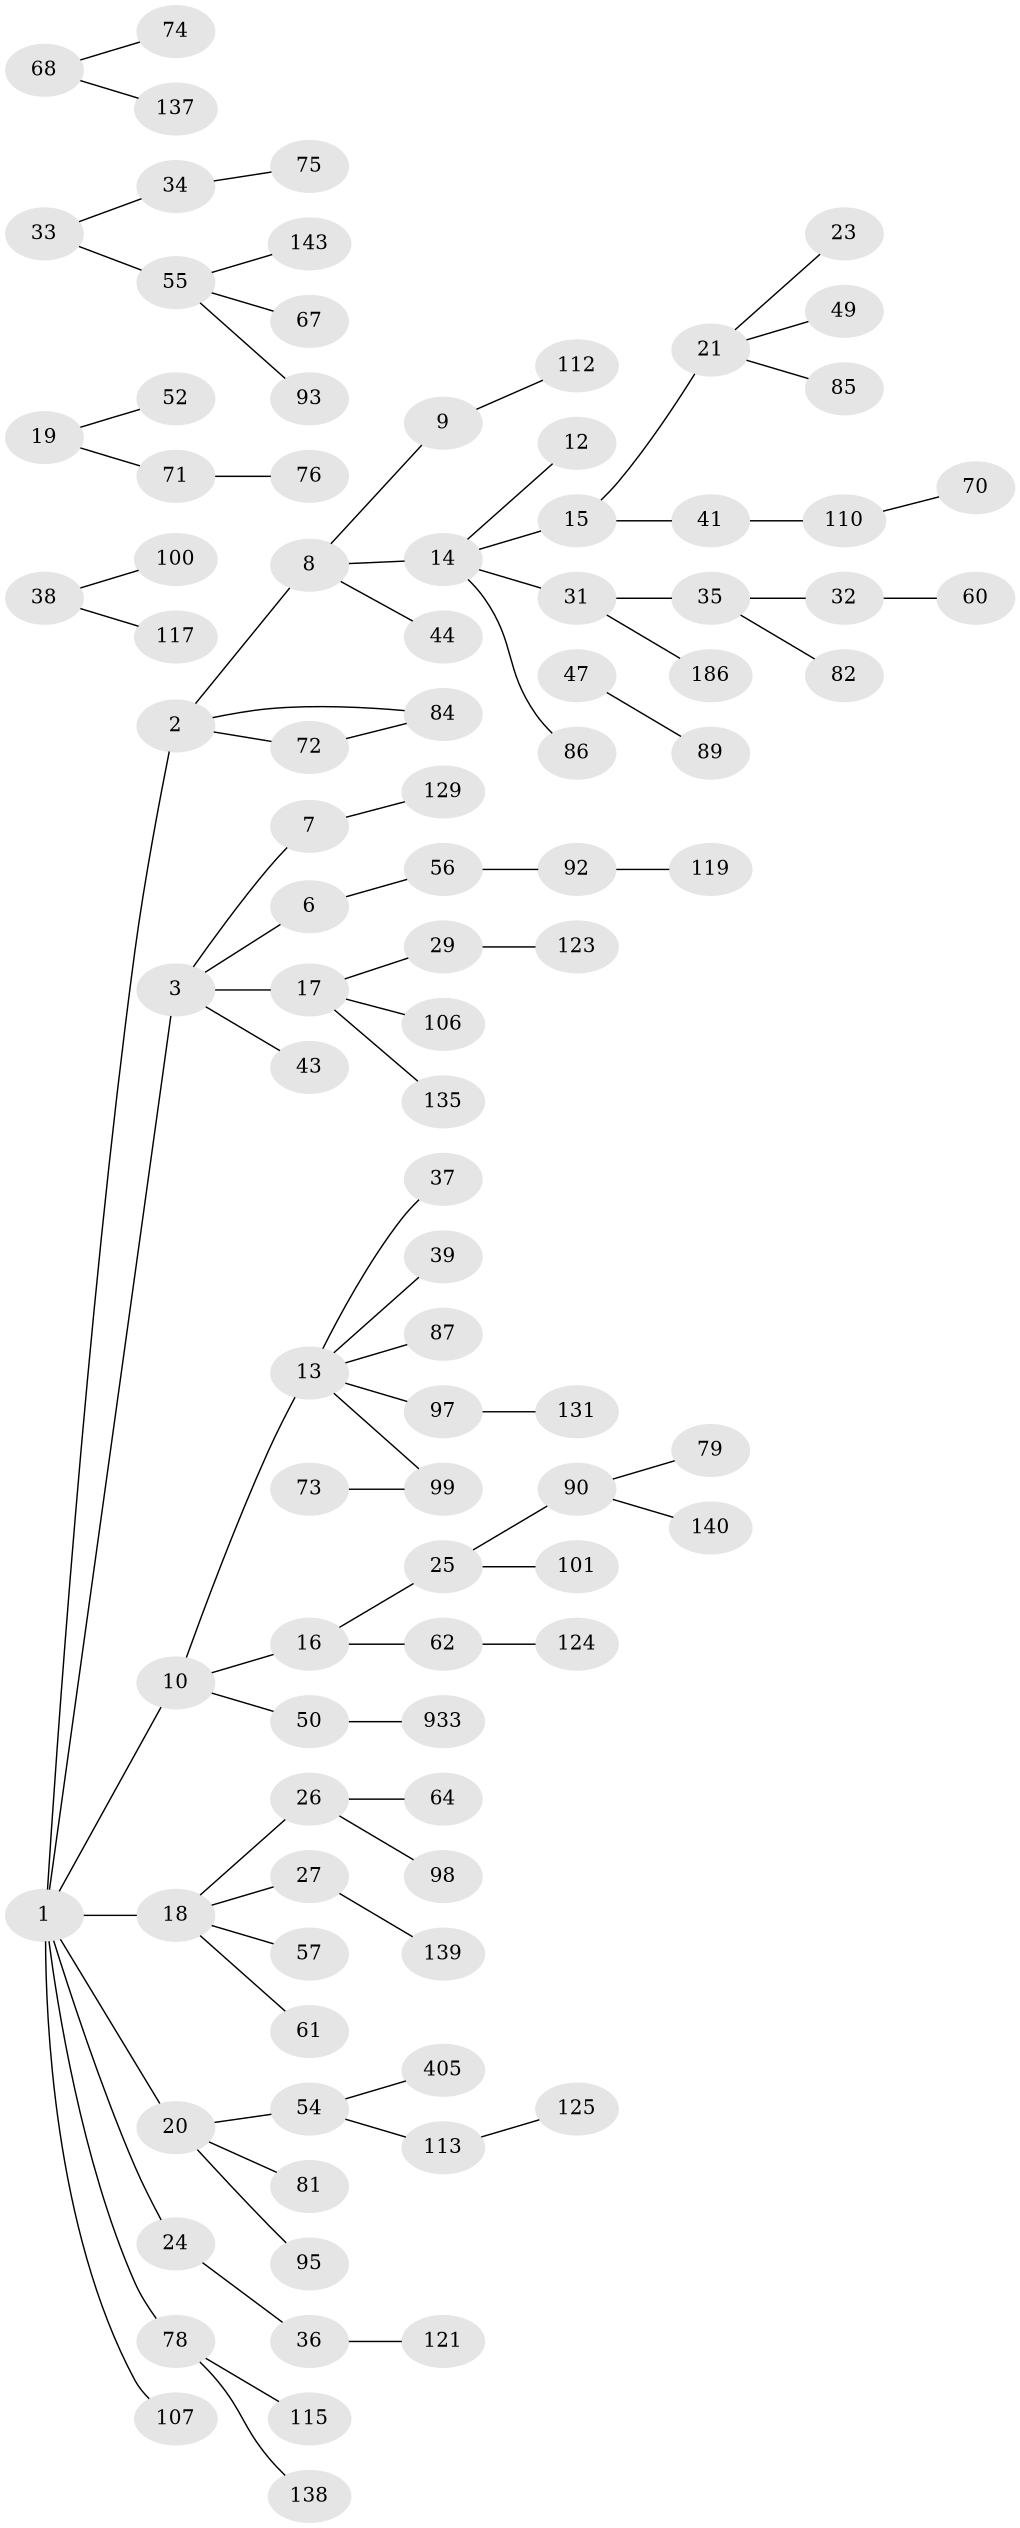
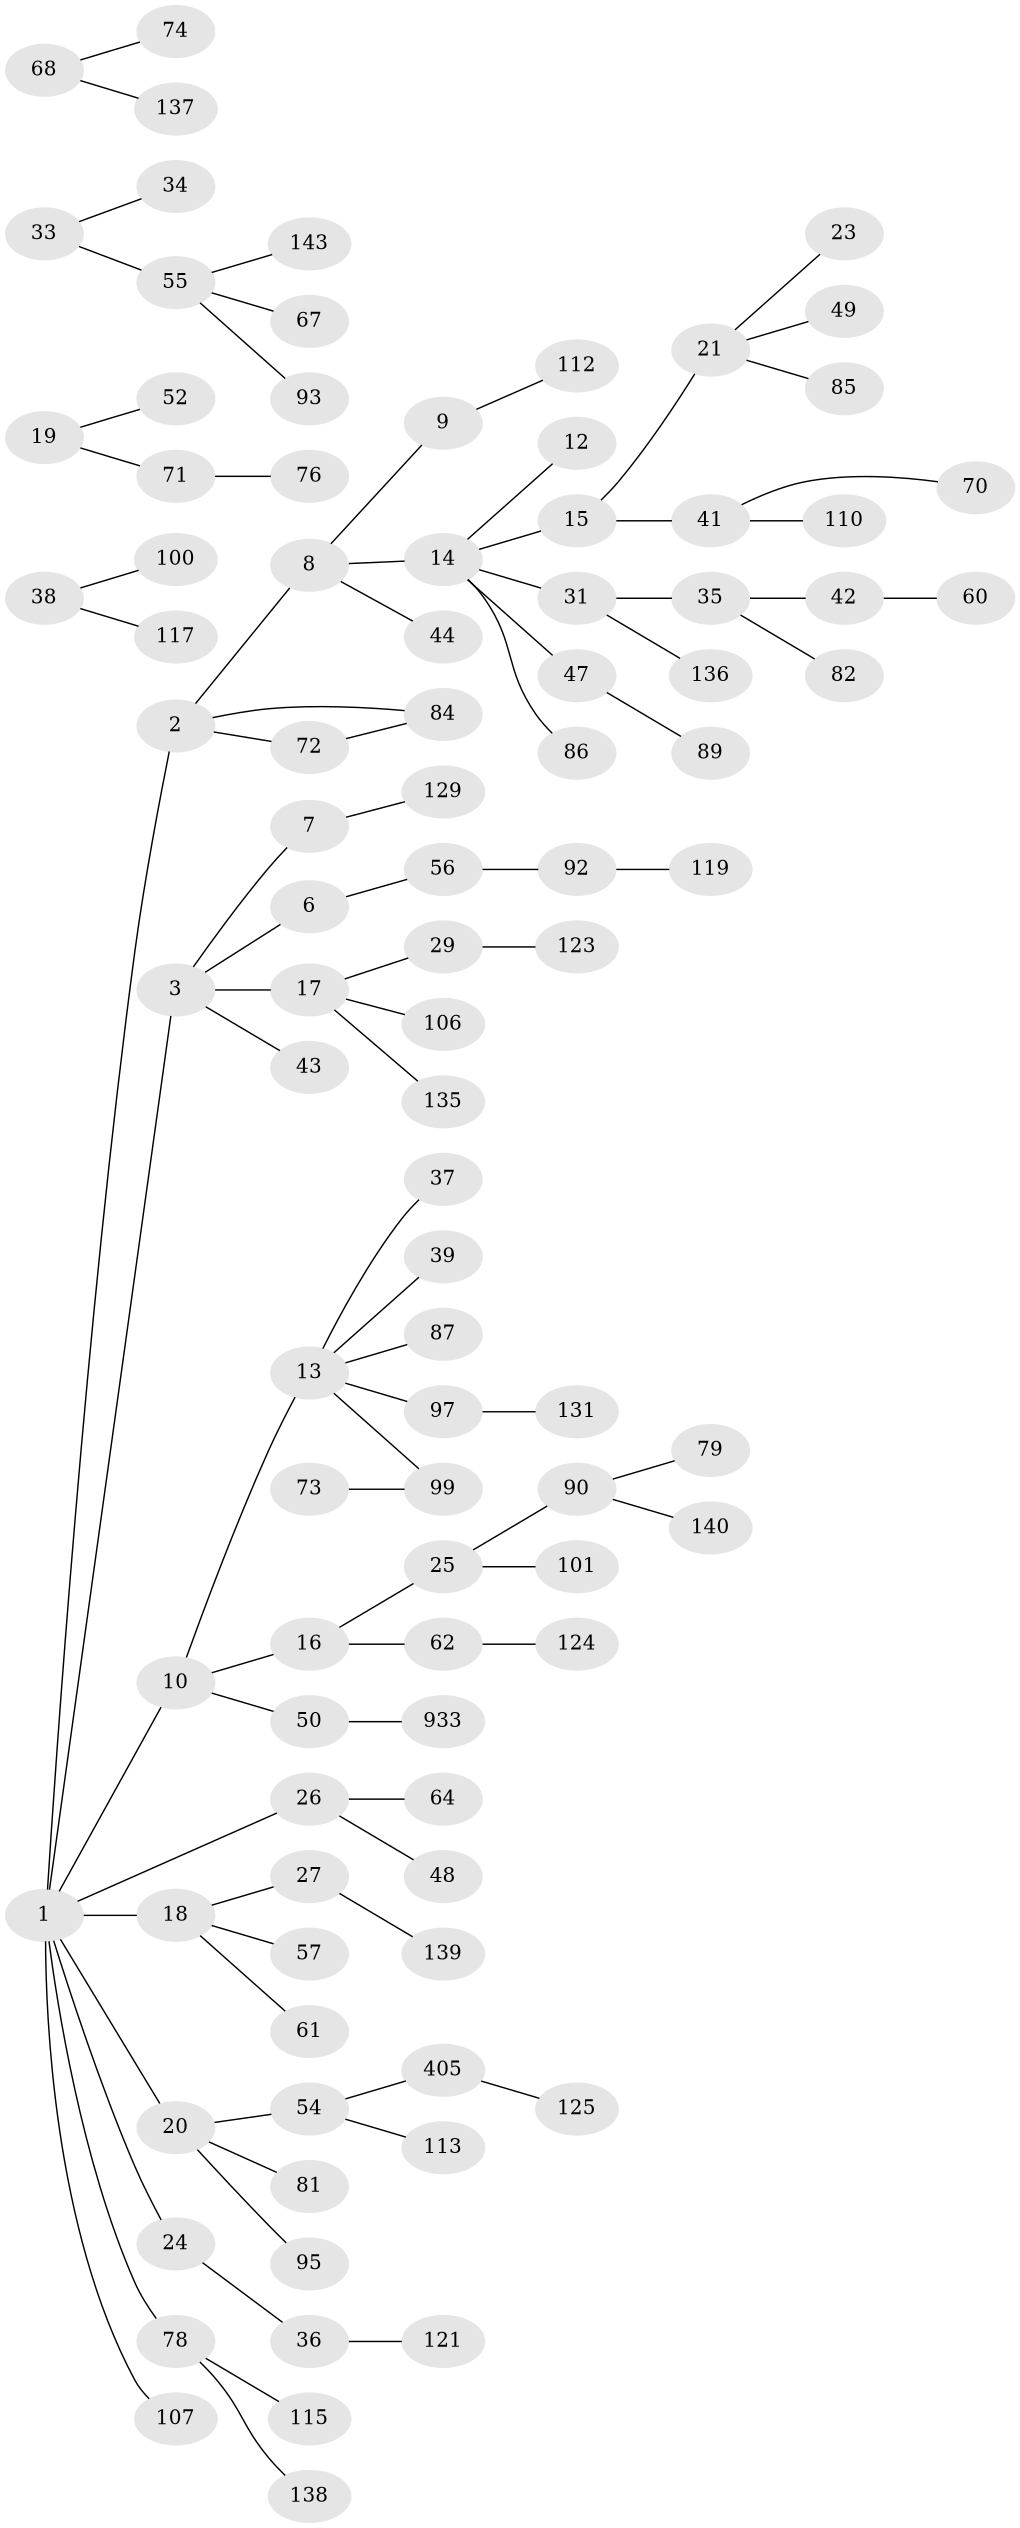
node "75": removed
edge "70" -- "110": now "70" -- "41"
node "32": label "32" -> "42"
edge "14" -- "47": added
node "186": label "186" -> "136"
edge "26" -- "18": now "26" -- "1"
node "98": label "98" -> "48"
edge "125" -- "113": now "125" -- "405"
